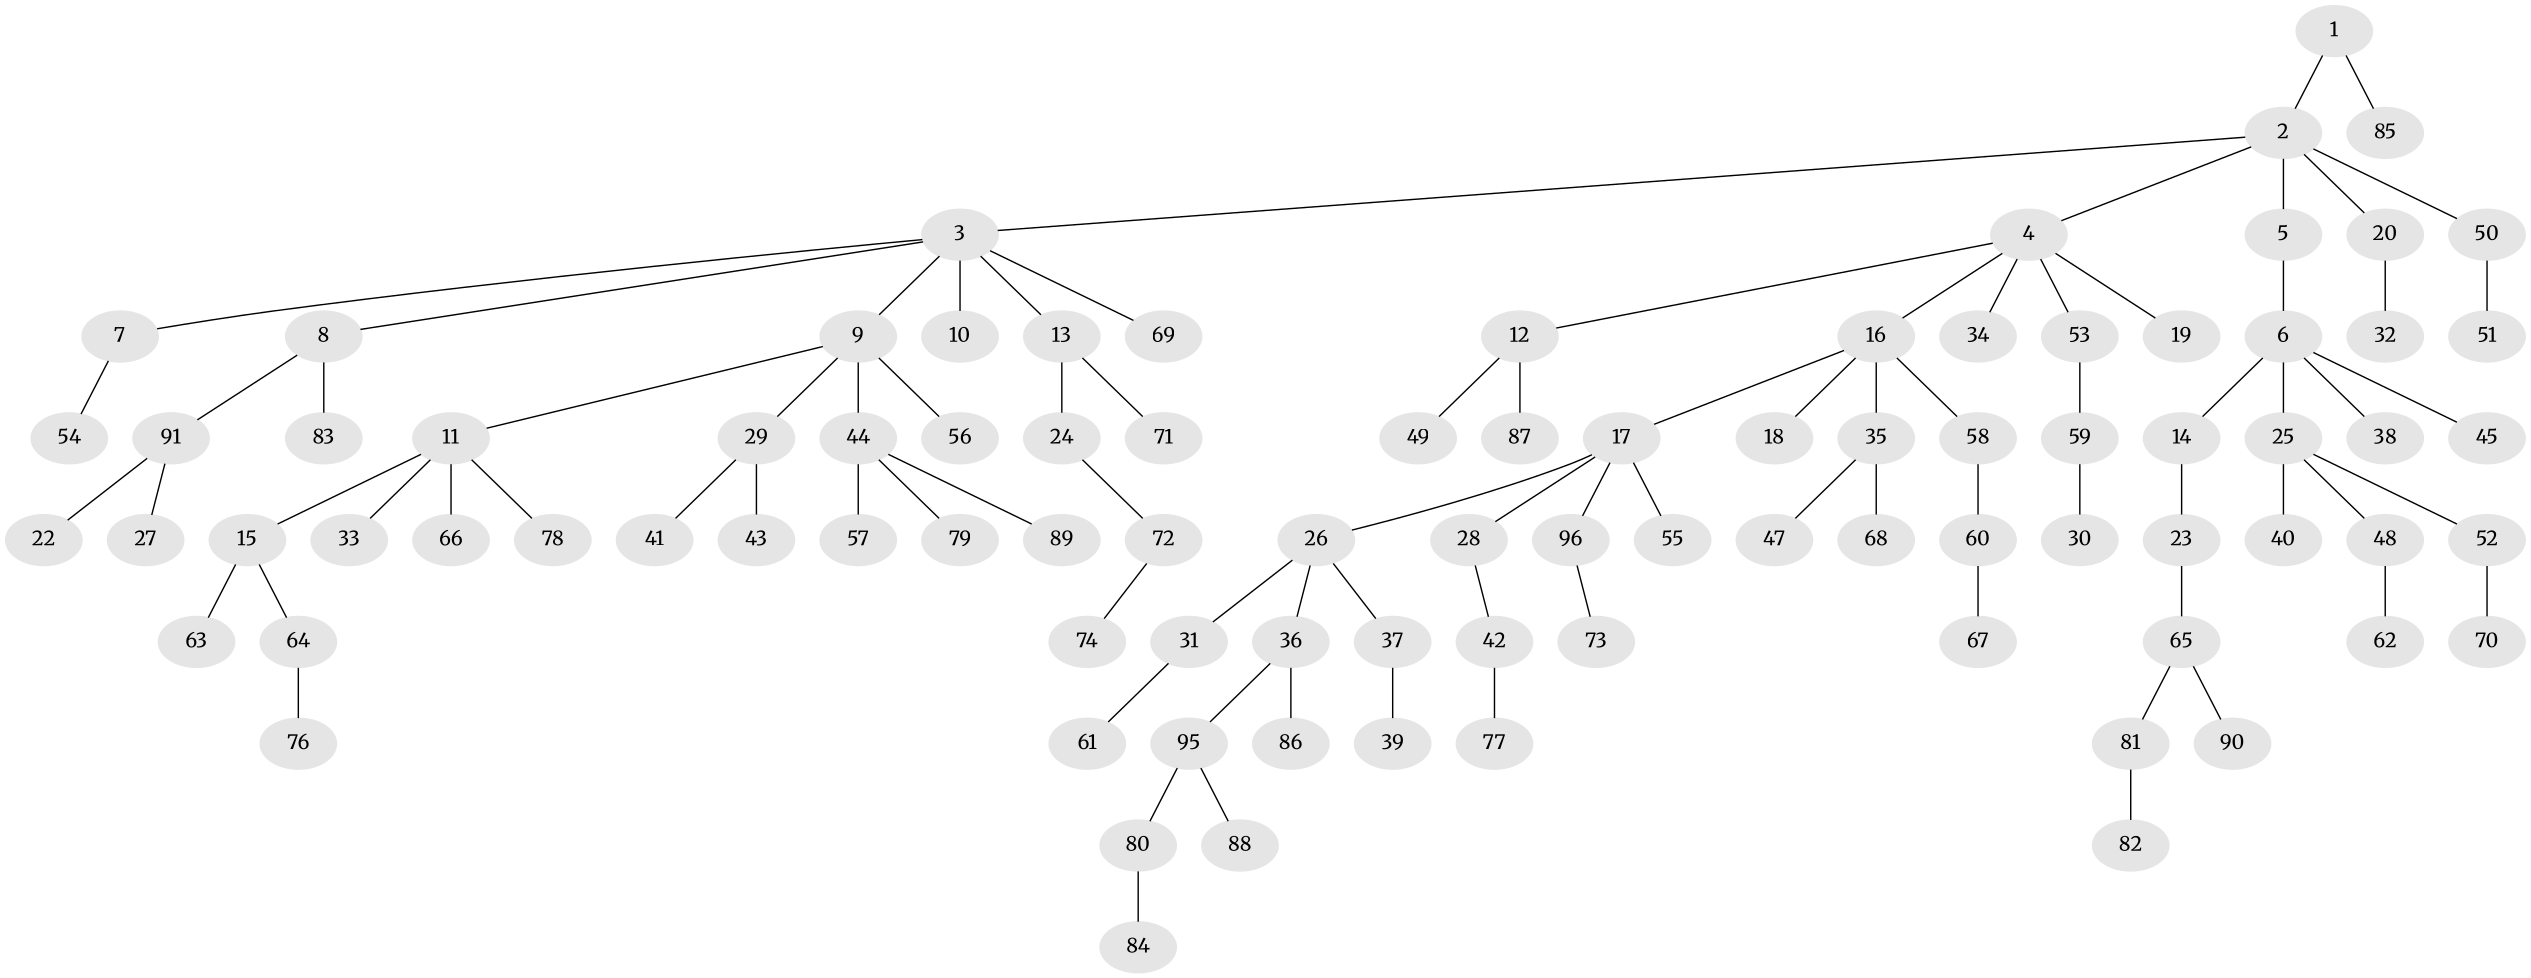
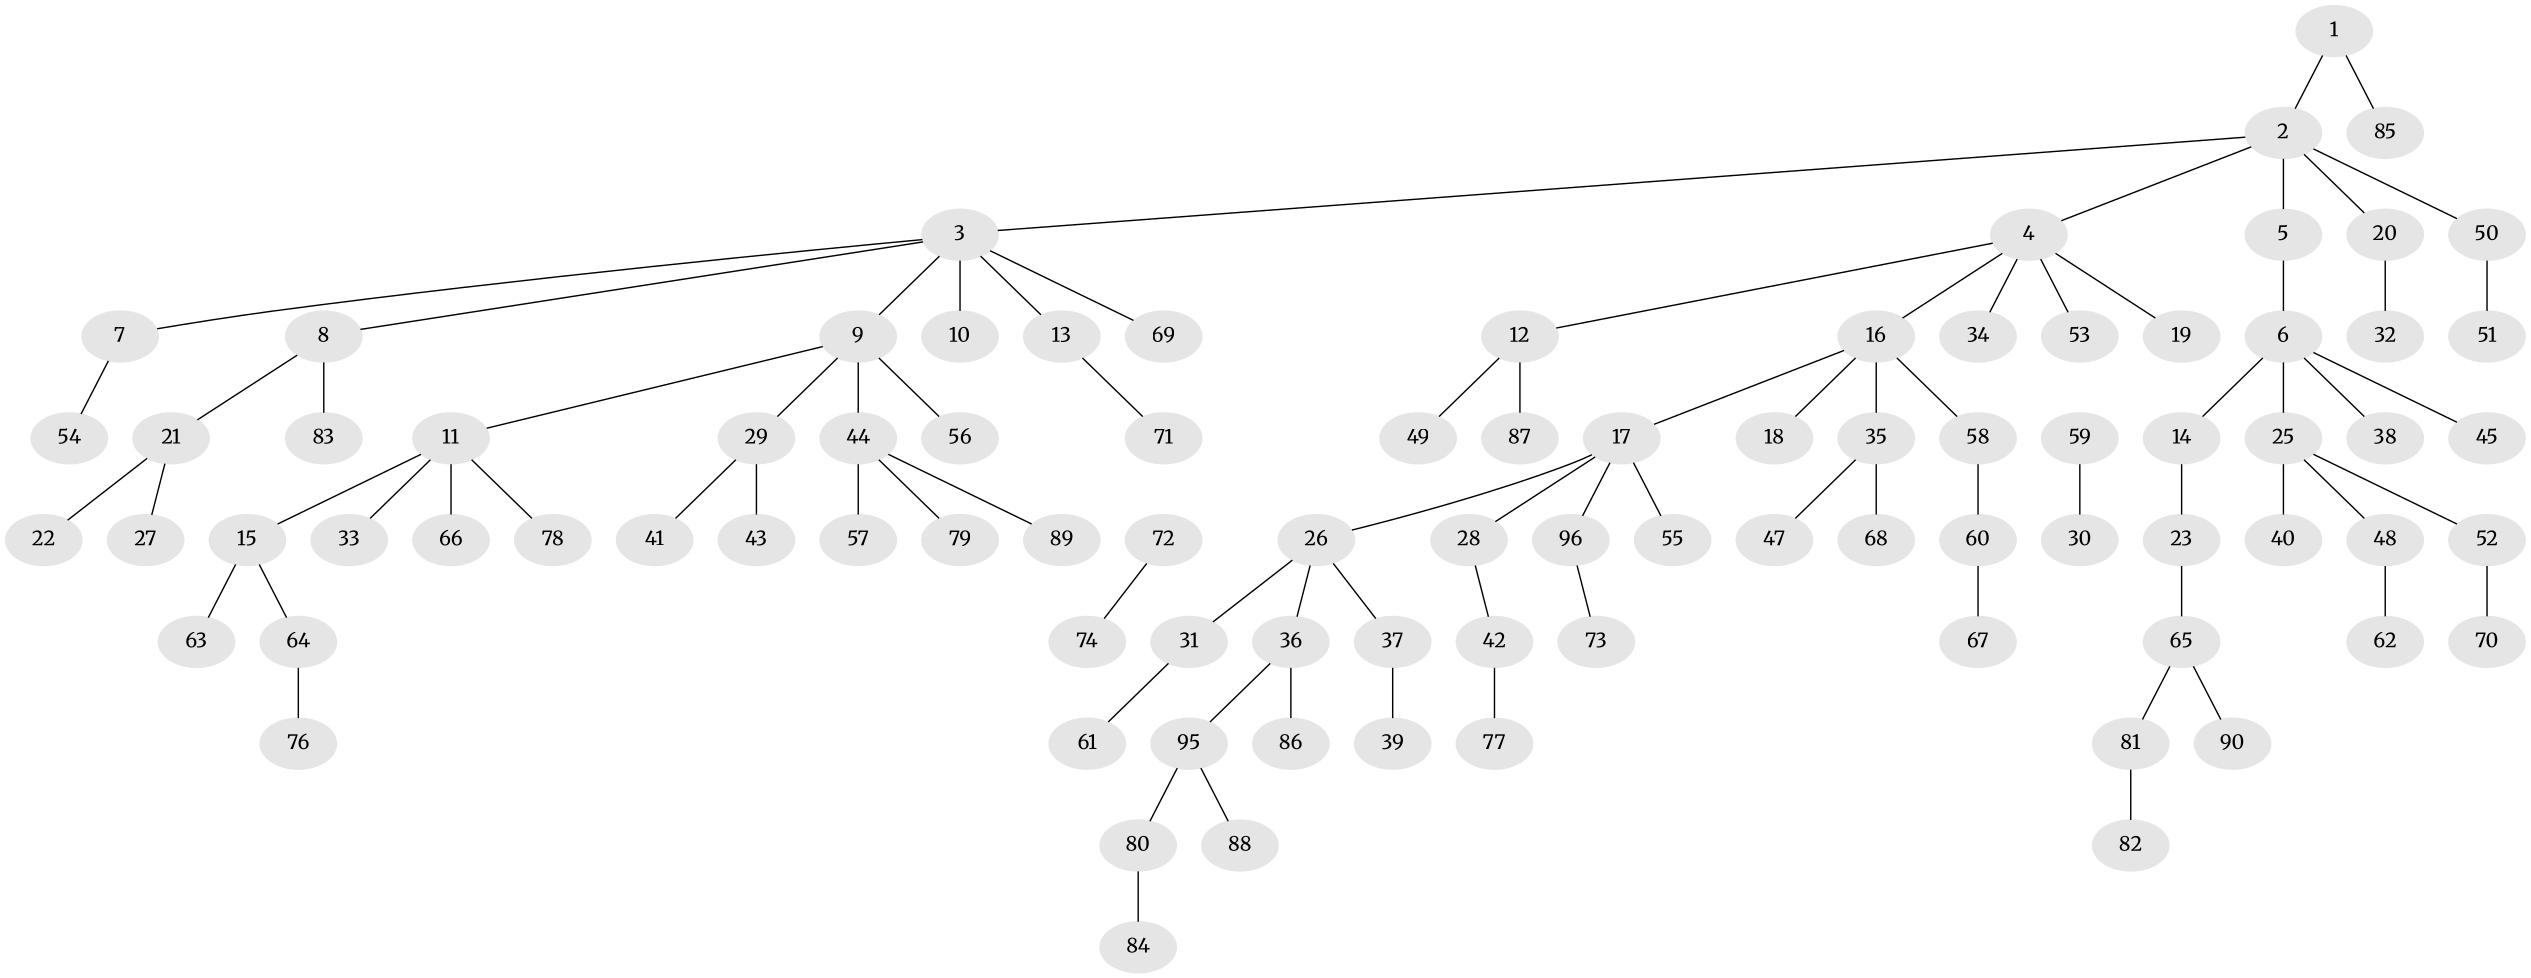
edge "53" -- "59": removed
node "91": label "91" -> "21"
node "24": removed
